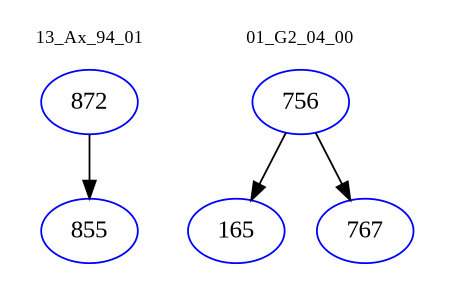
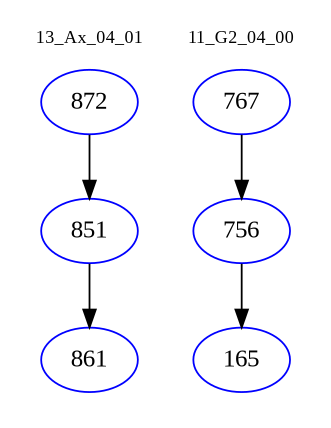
cluster "13_Ax_94_01": label "13_Ax_94_01" -> "13_Ax_04_01"
cluster "01_G2_04_00": label "01_G2_04_00" -> "11_G2_04_00"
edge "756" -> "767": reversed
node "855": label "855" -> "851"
node "861": added
